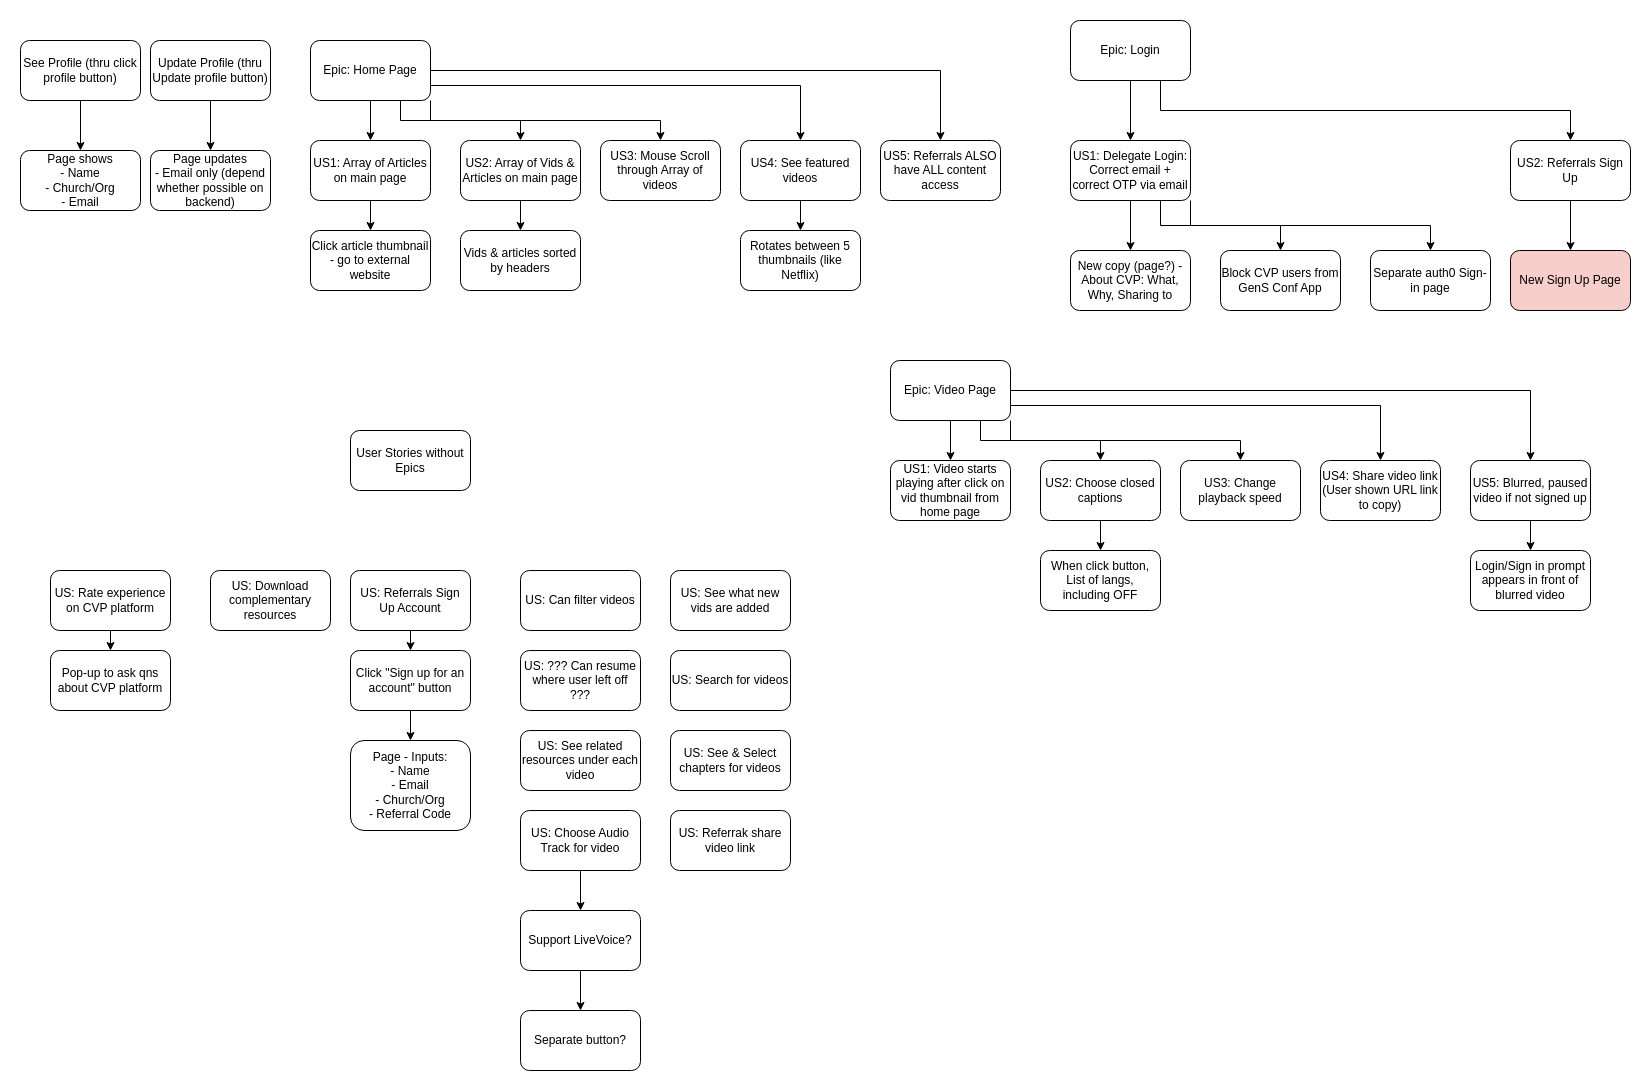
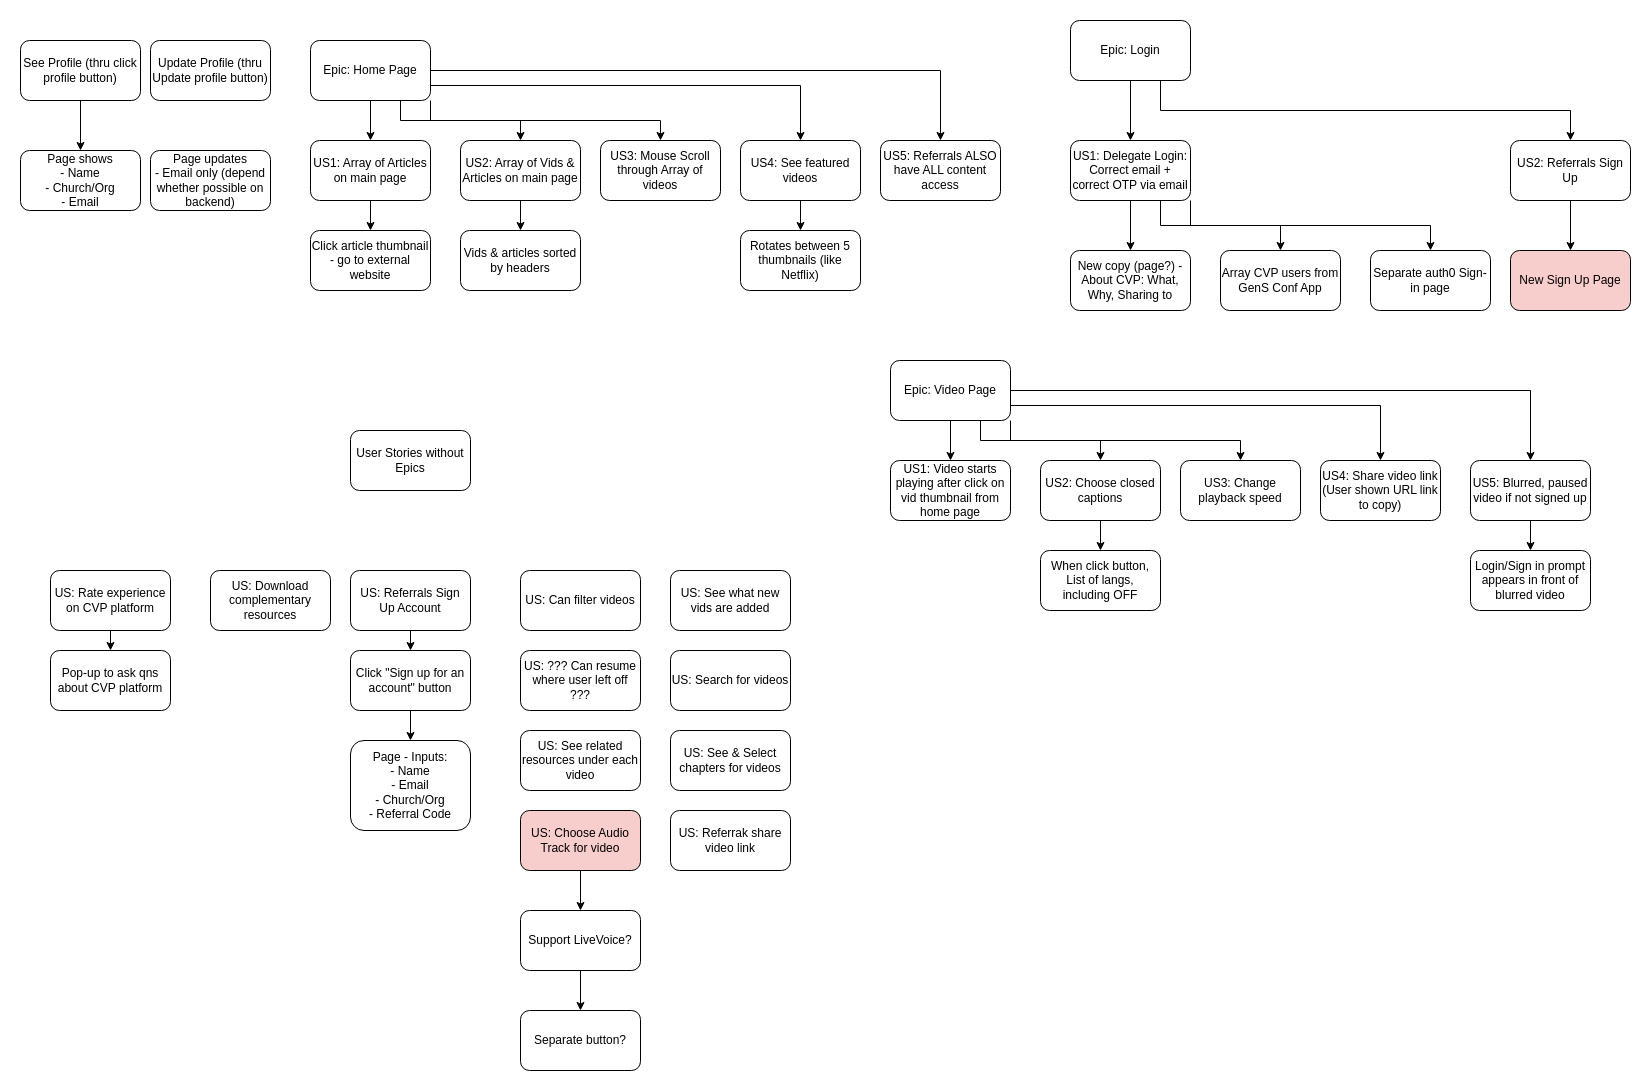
edge "Update Profile (thru Update profile button)" -> "Page updates - Email only (depend whether possible on backend)": removed
node "Block CVP users from GenS Conf App": label "Block CVP users from GenS Conf App" -> "Array CVP users from GenS Conf App"
node "US: Choose Audio Track for video": fillcolor #ffffff -> #f8cecc
